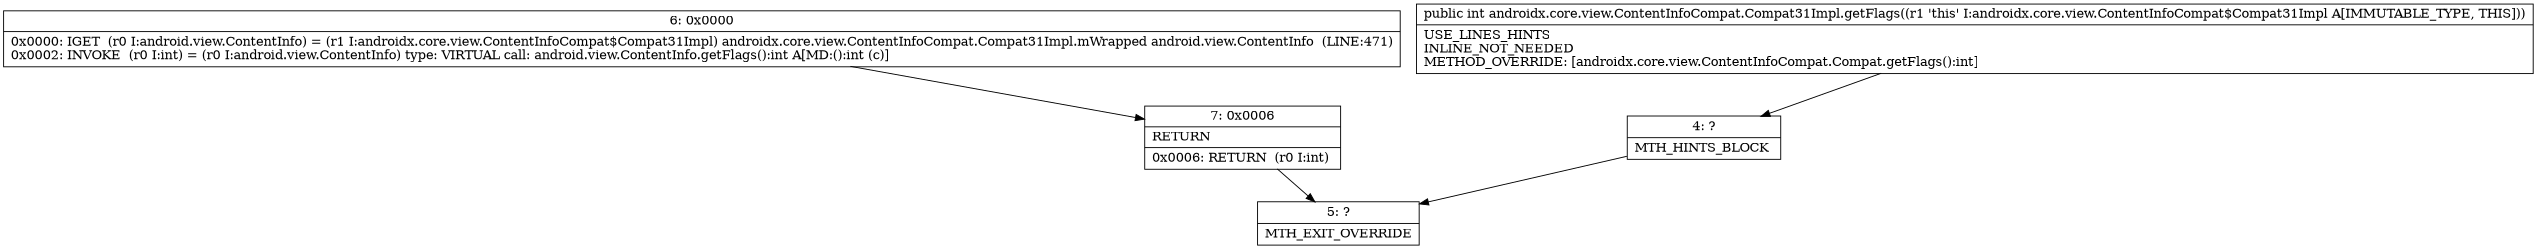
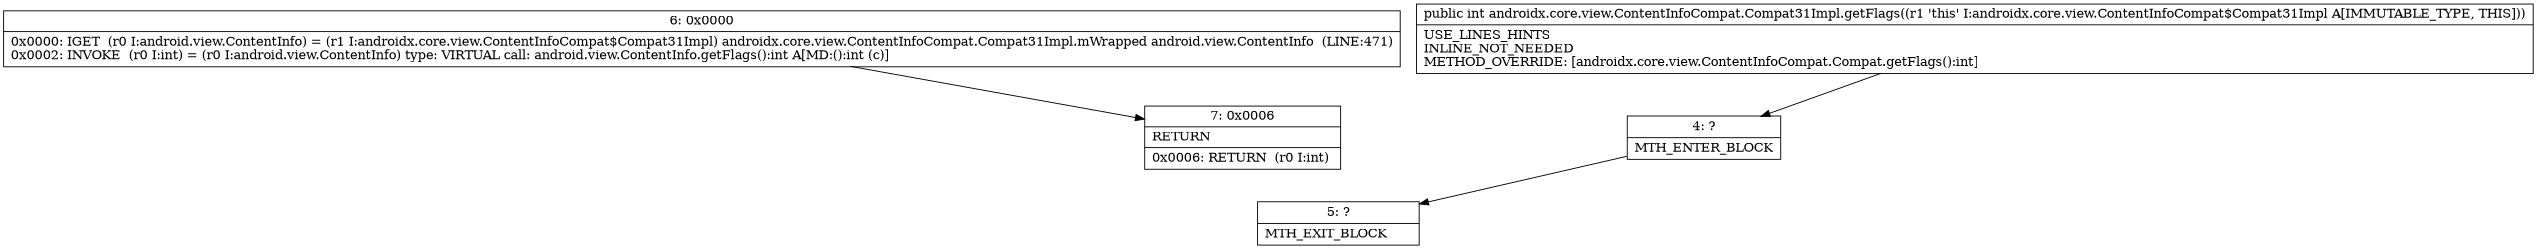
node "4: ?": text "MTH_HINTS_BLOCK" -> "MTH_ENTER_BLOCK"
edge "7: 0x0006" -> "5: ?": removed
node "5: ?": text "MTH_EXIT_OVERRIDE" -> "MTH_EXIT_BLOCK"
